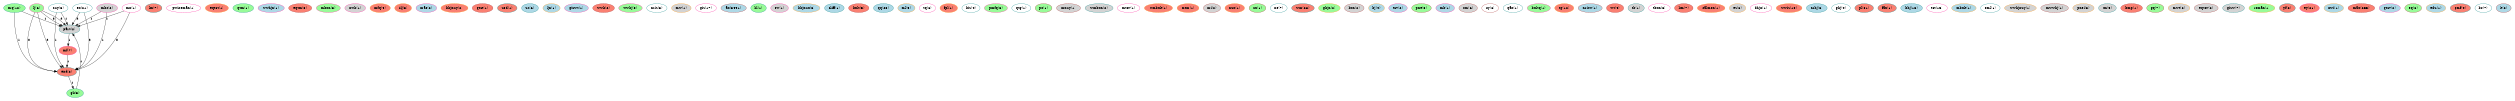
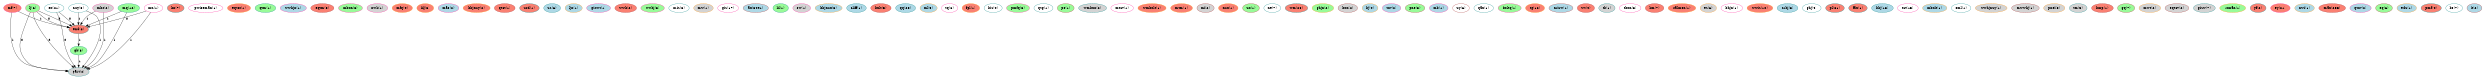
node "mnuy(1)": removed
node "om(6)": removed
edge "part(2)" -> "mf(7)": reversed
